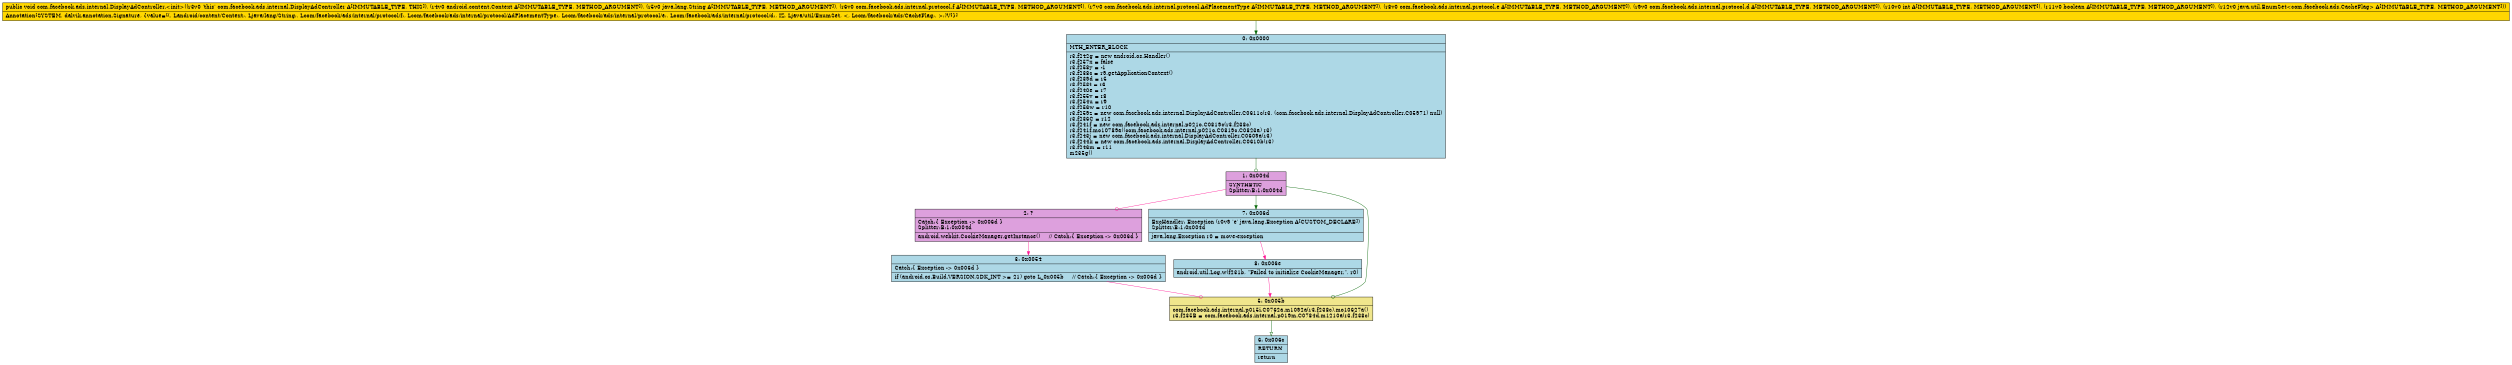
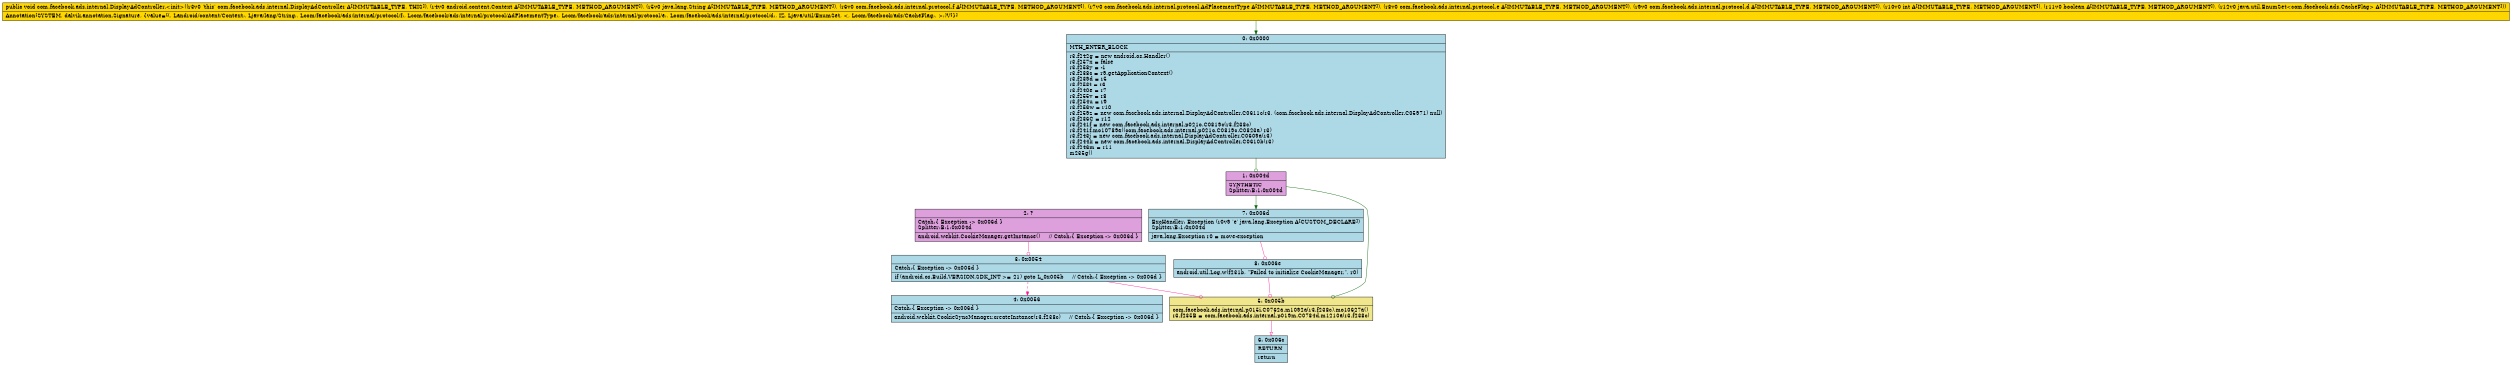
edge "1: 0x004d" -> "2: ?": removed
edge "2: ?" -> "3: 0x0054": arrowhead normal -> odot
edge "7: 0x006d" -> "8: 0x006e": arrowhead normal -> odot
edge "8: 0x006e" -> "5: 0x005b": arrowhead normal -> odot
node "4: 0x0056": added
edge "5: 0x005b" -> "6: 0x006c": color darkgreen -> deeppink
